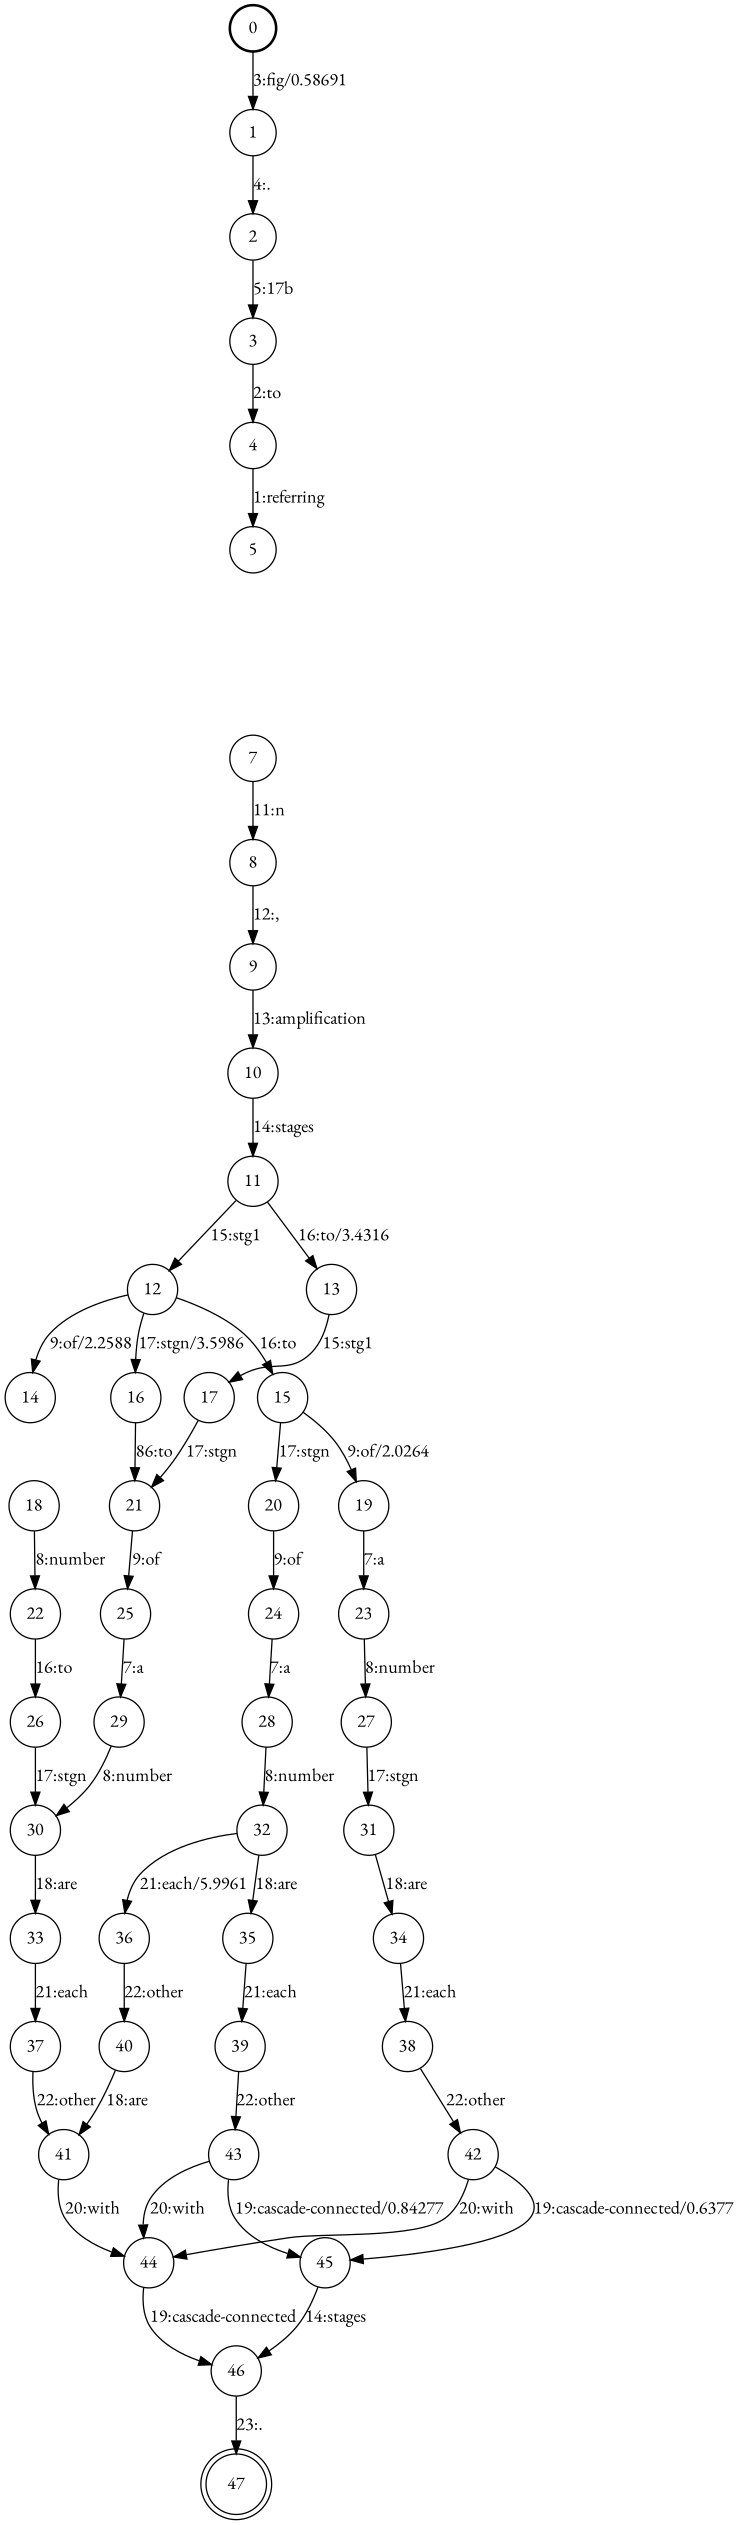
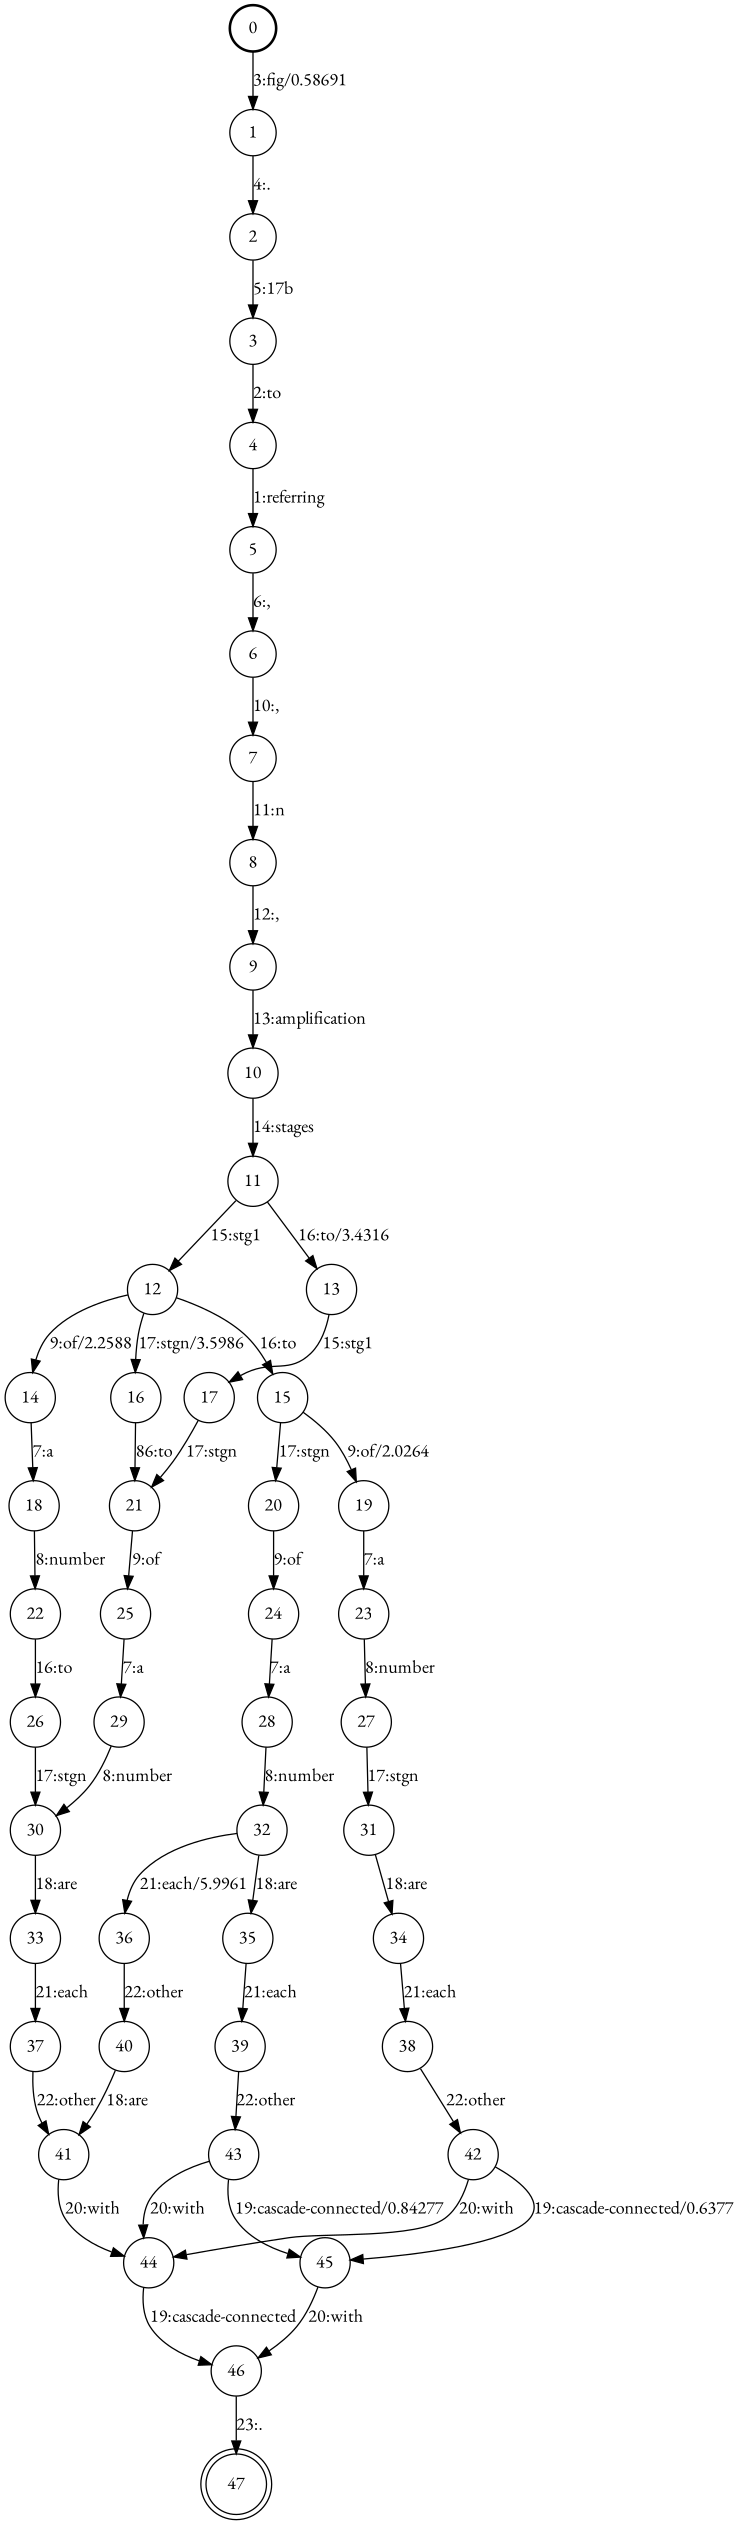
node "6": added
edge "14" -> "18": added, label "7:a"
edge "45" -> "46": label "14:stages" -> "20:with"
